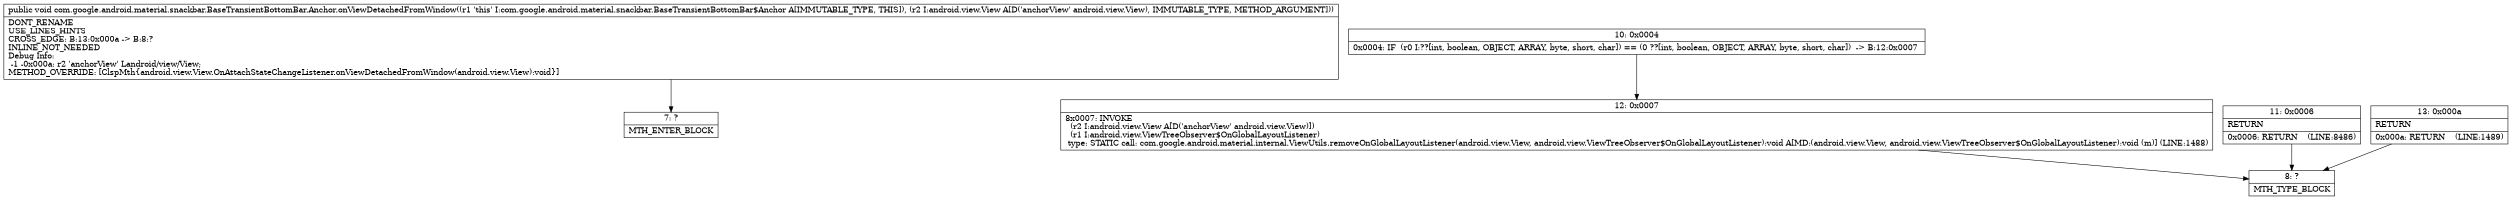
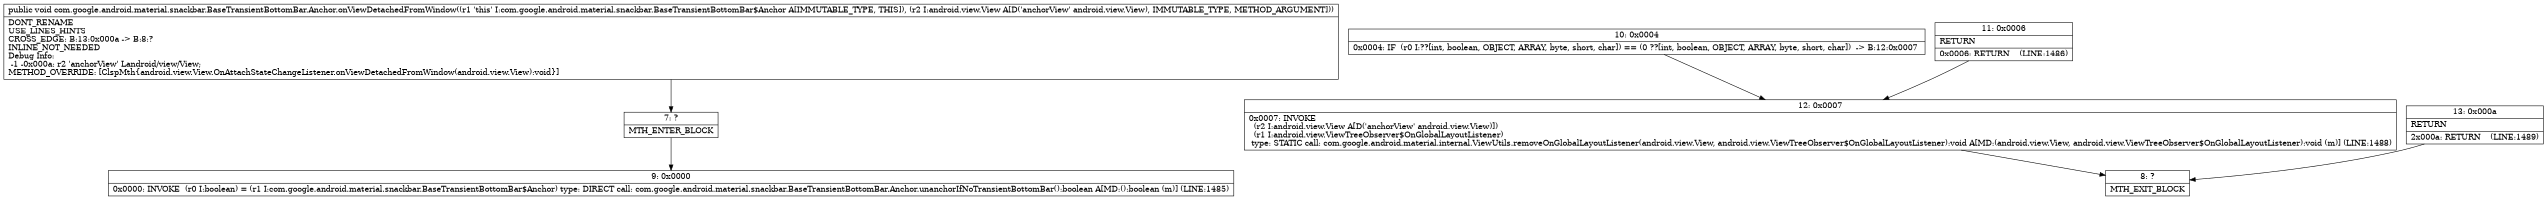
node "12: 0x0007": text "8x0007: INVOKE" -> "0x0007: INVOKE"
node "11: 0x0006": text "0x0006: RETURN    (LINE:8486)" -> "0x0006: RETURN    (LINE:1486)"
node "13: 0x000a": text "0x000a: RETURN    (LINE:1489)" -> "2x000a: RETURN    (LINE:1489)"
edge "11: 0x0006" -> "8: ?": now "11: 0x0006" -> "12: 0x0007"
node "9: 0x0000": added
node "8: ?": text "MTH_TYPE_BLOCK" -> "MTH_EXIT_BLOCK"
